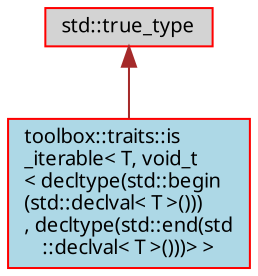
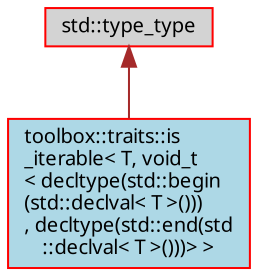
node "std::true_type": label "std::true_type" -> "std::type_type"
